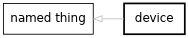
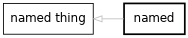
node "device": label "device" -> "named"
